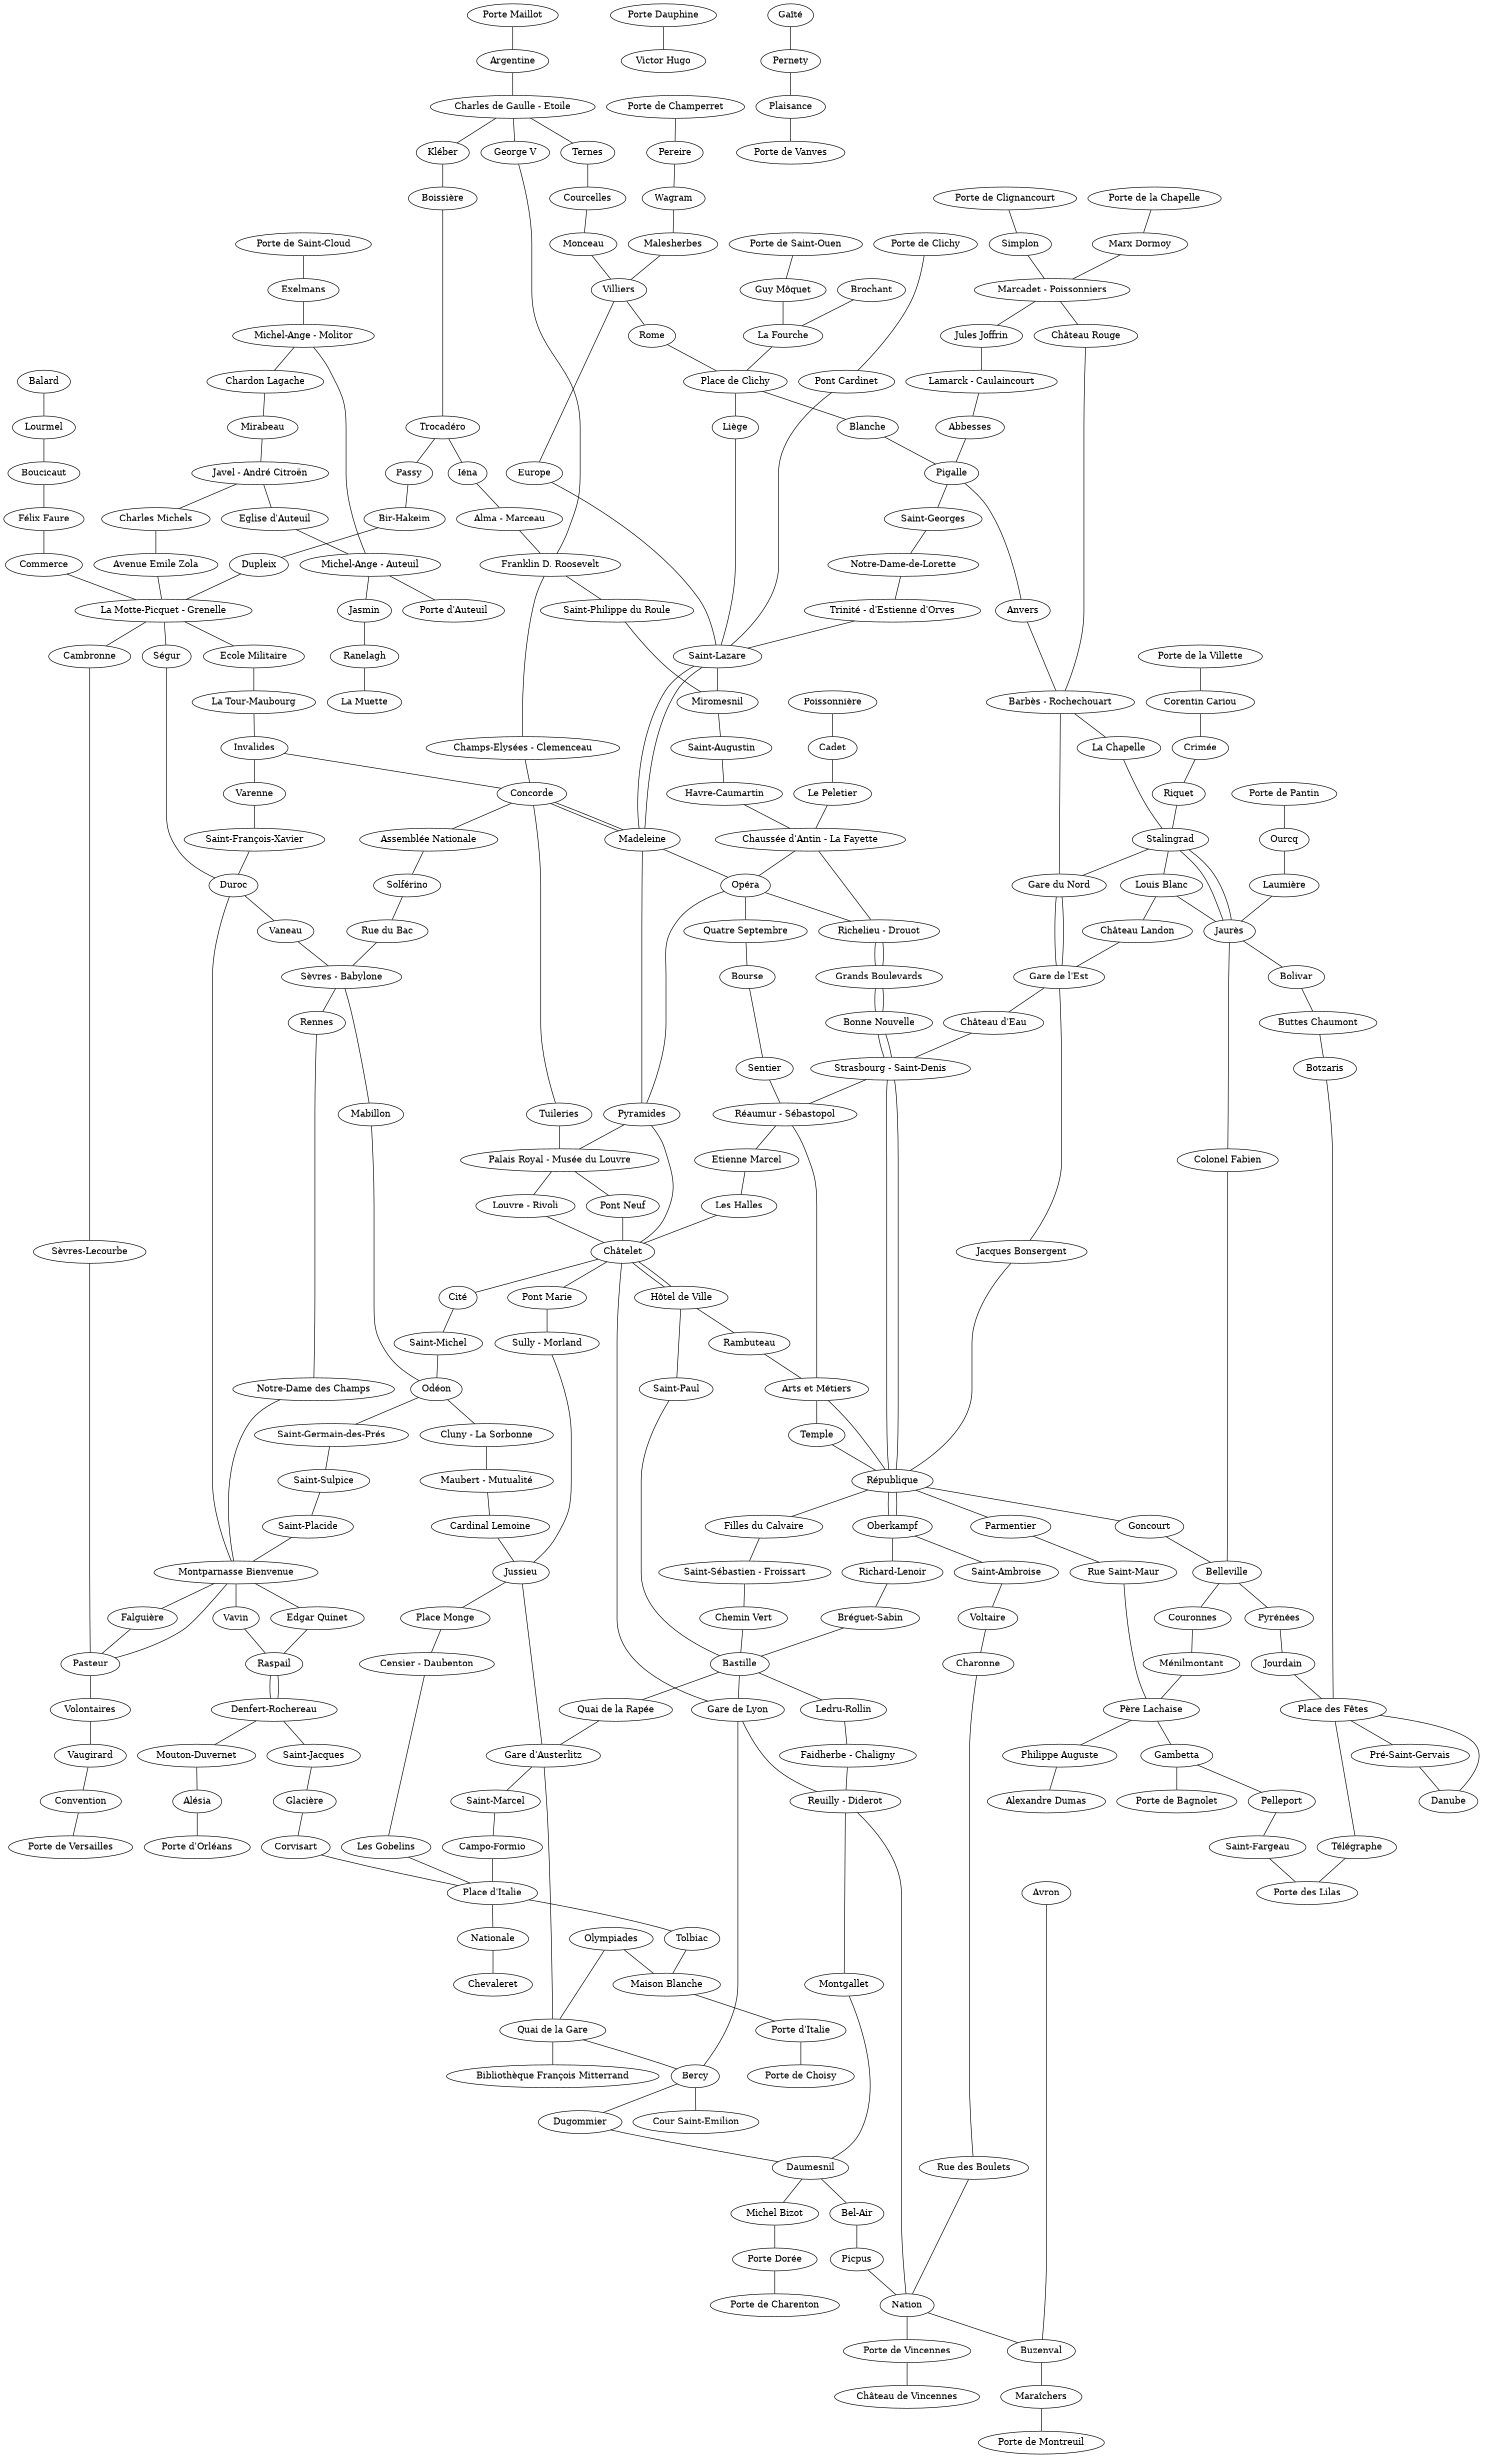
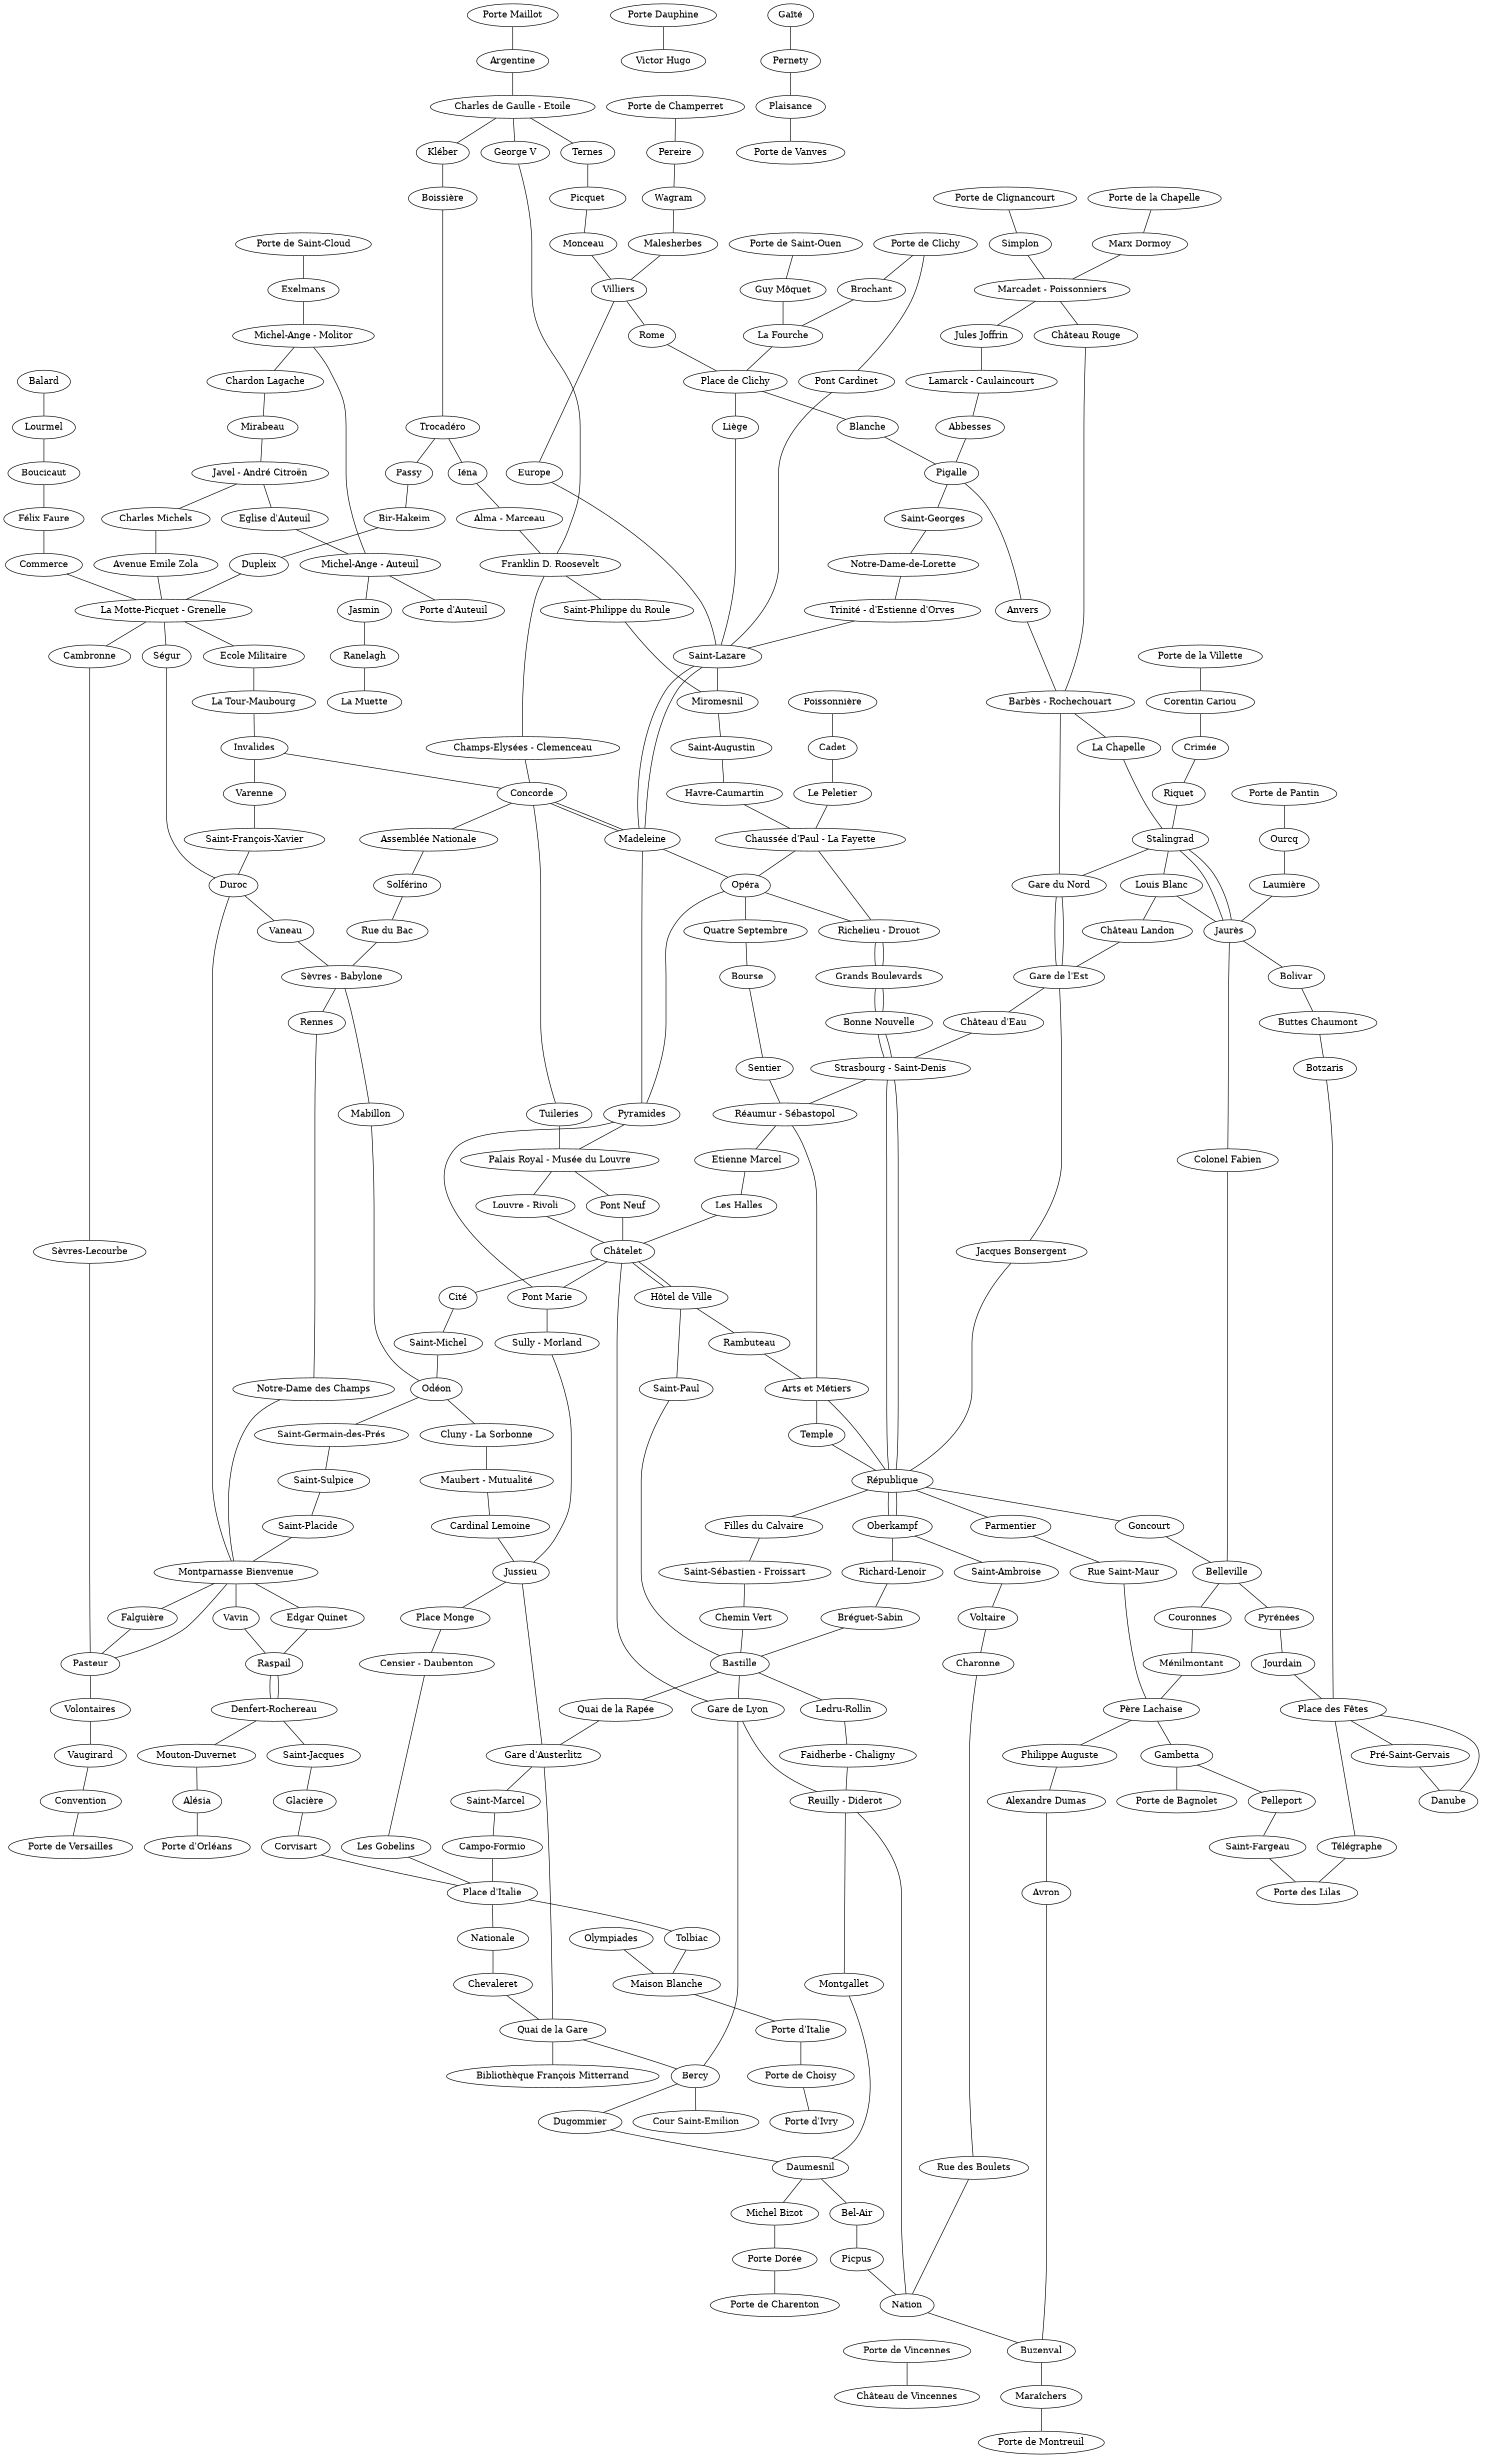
node "Courcelles": label "Courcelles" -> "Picquet"
edge "Porte de Clichy" -- "Brochant": added
node "Chaussée d'Antin - La Fayette": label "Chaussée d'Antin - La Fayette" -> "Chaussée d'Paul - La Fayette"
edge "Pyramides" -- "Châtelet": now "Pyramides" -- "Pont Marie"
edge "Alexandre Dumas" -- "Avron": added
edge "Olympiades" -- "Quai de la Gare": now "Chevaleret" -- "Quai de la Gare"
node "Porte d'Ivry": added
edge "Nation" -- "Porte de Vincennes": removed
